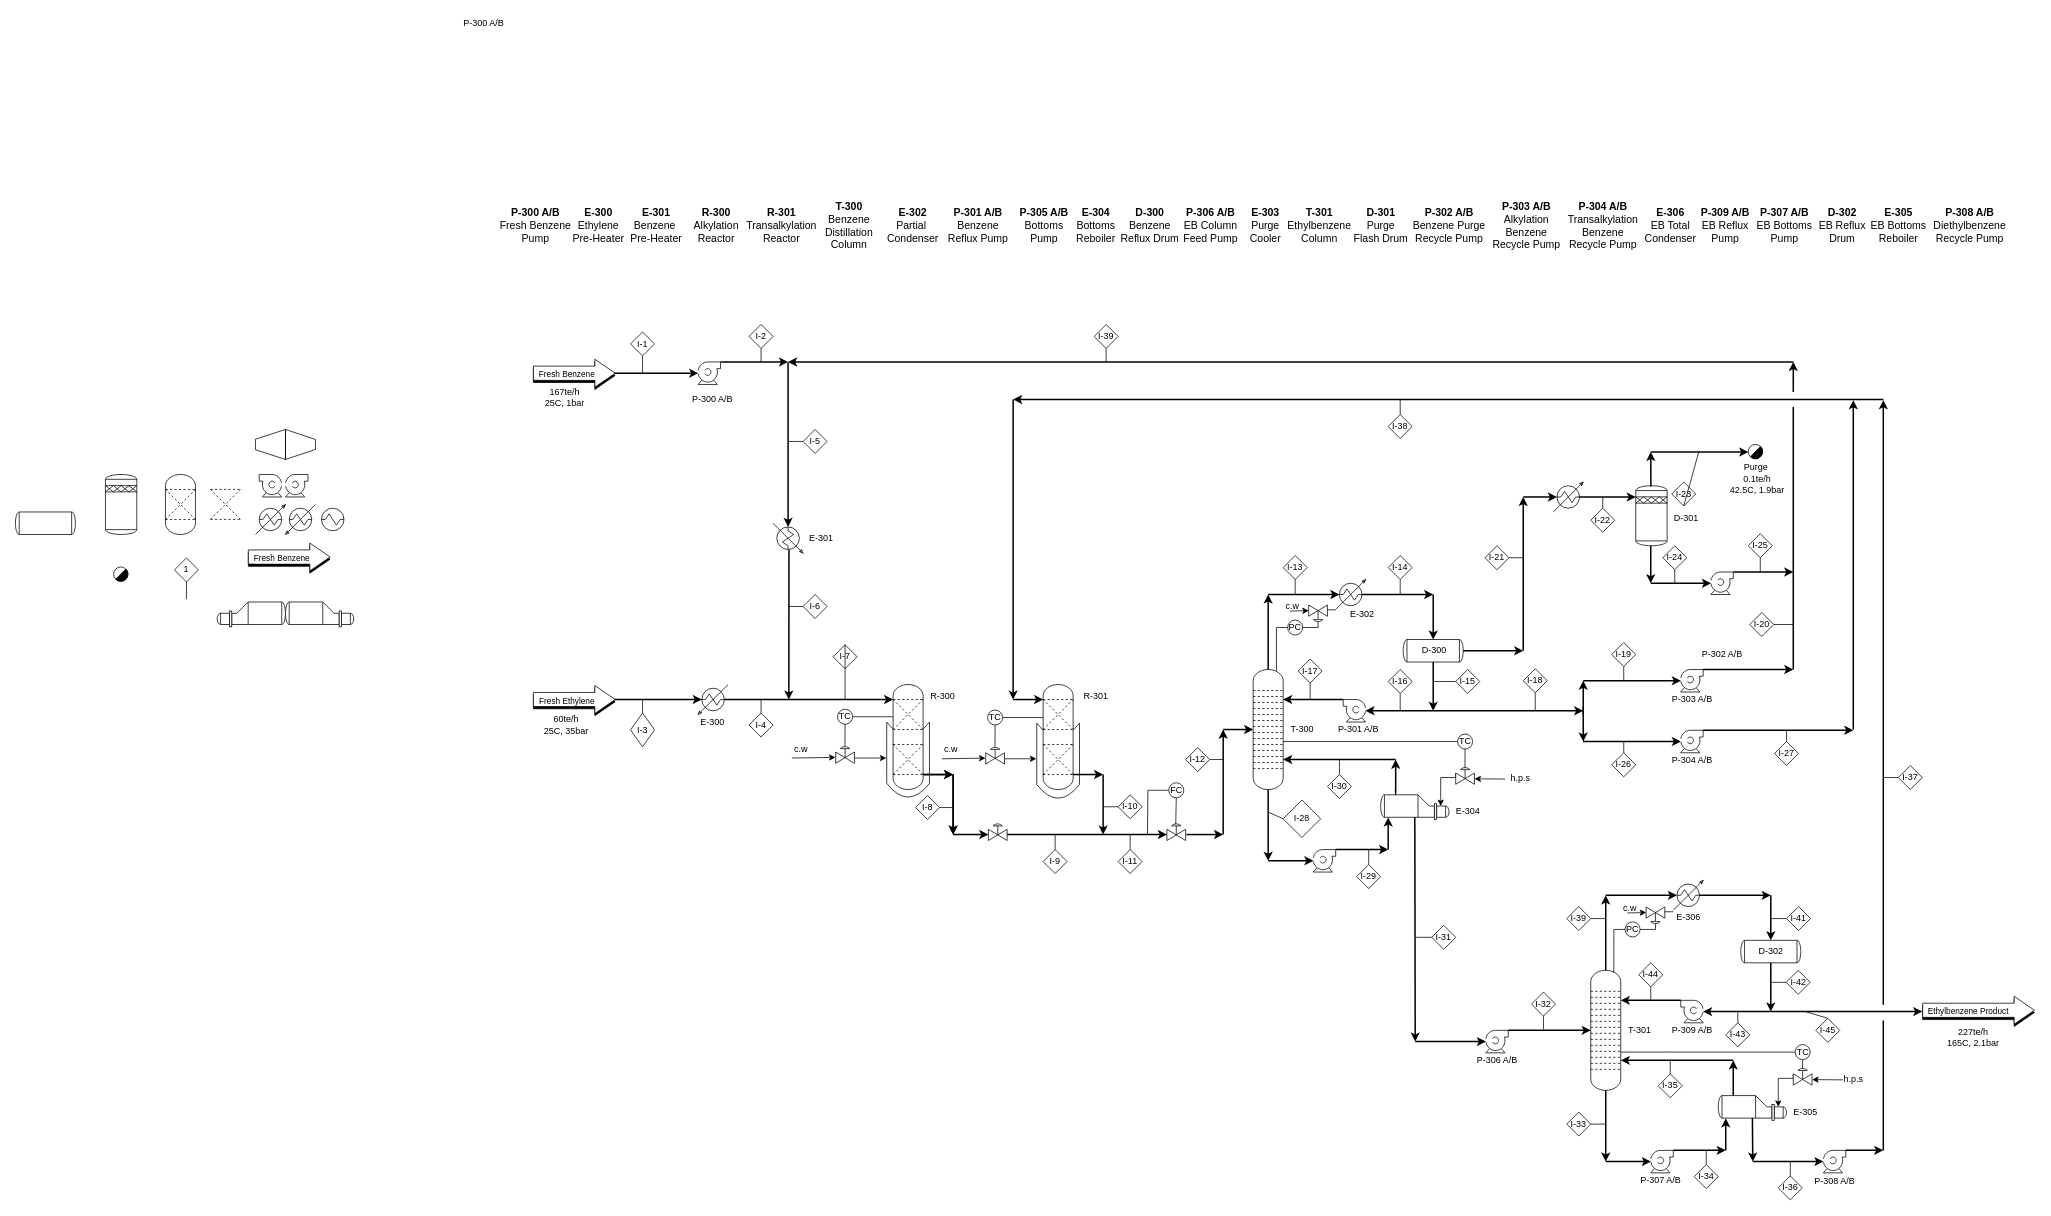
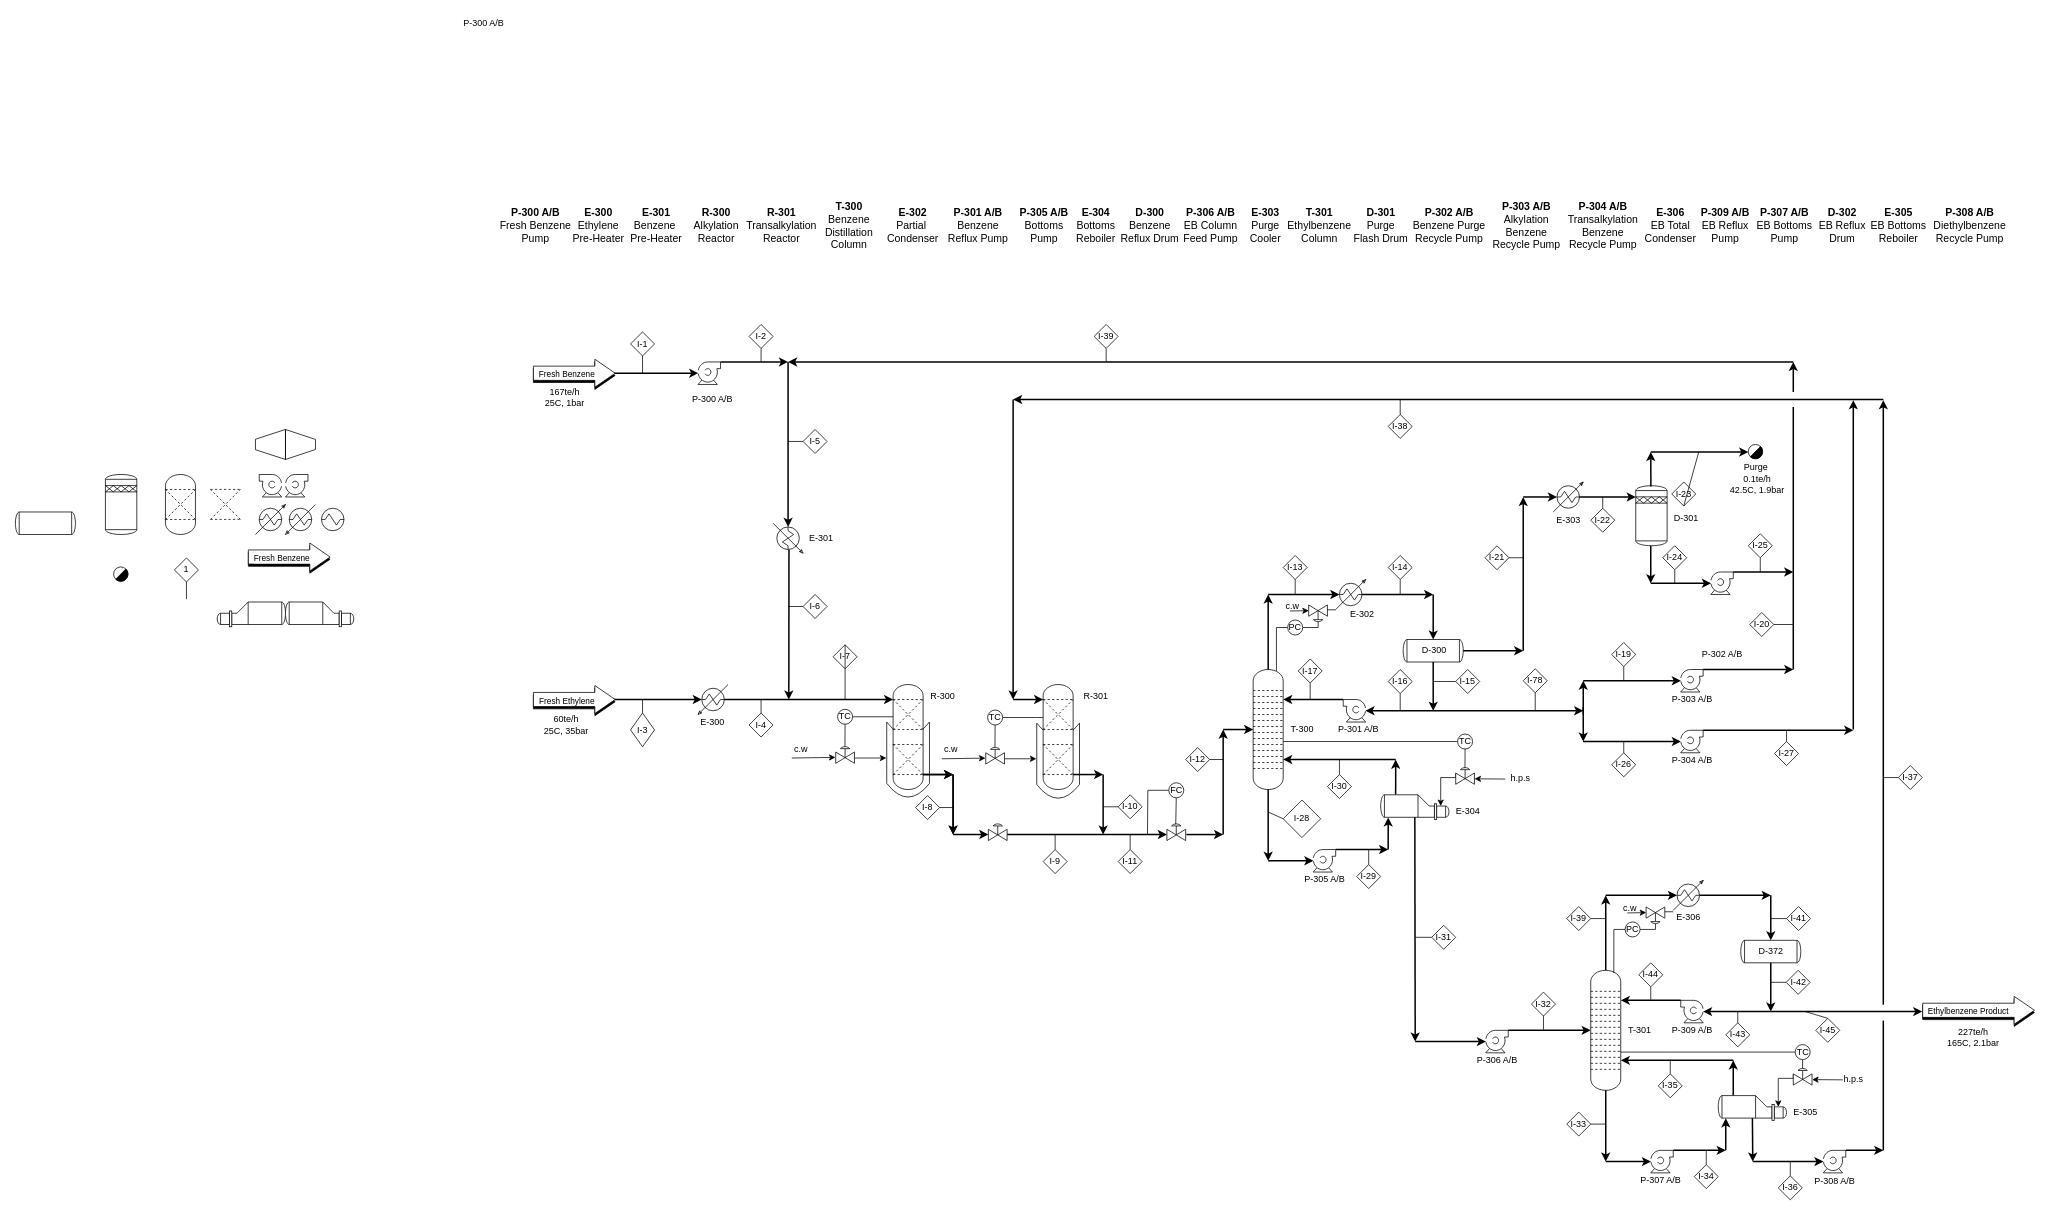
node "E-303": added
node "I-18": label "I-18" -> "I-78"
node "P-305 A/B": added
node "D-302": label "D-302" -> "D-372"
